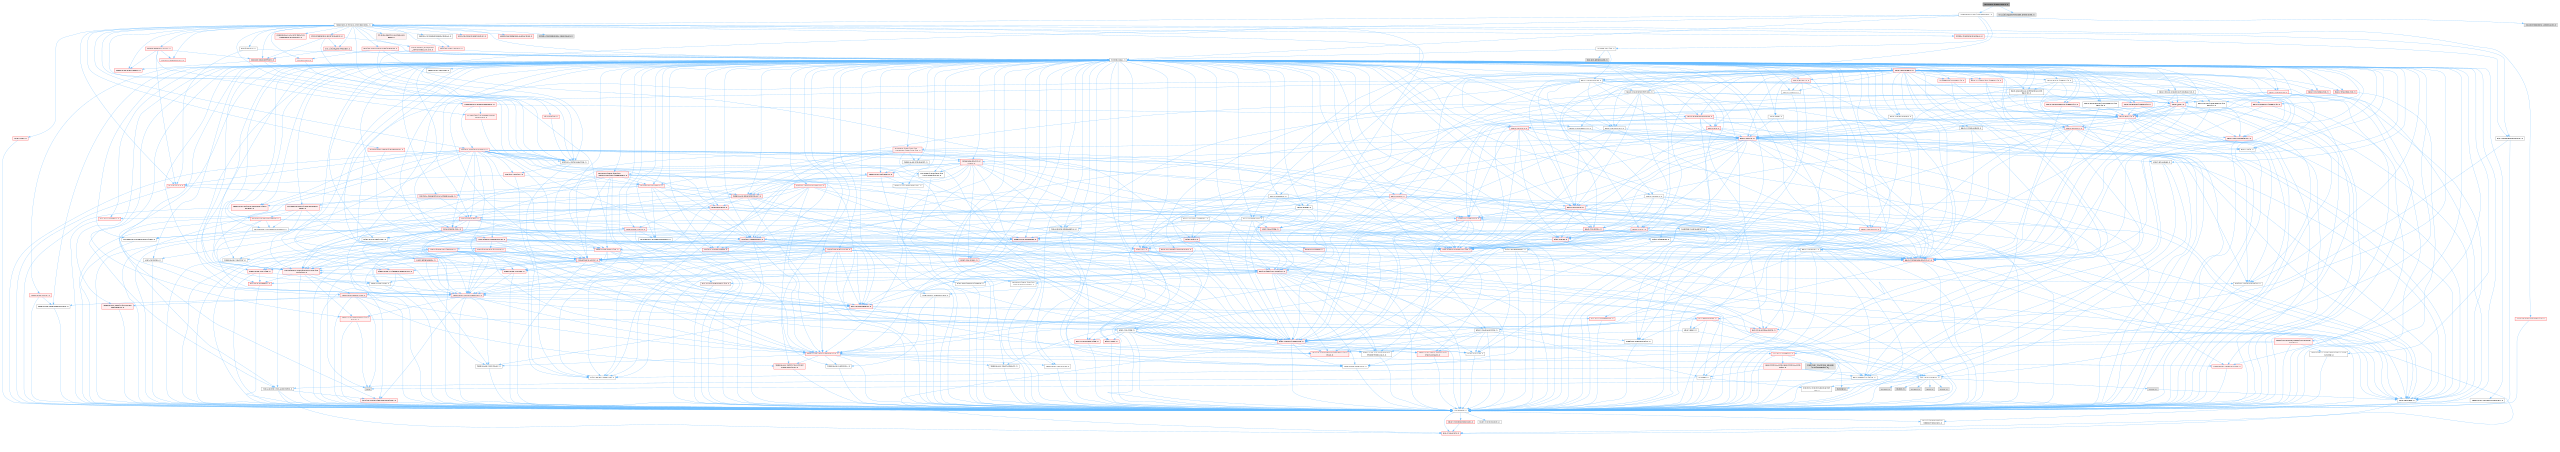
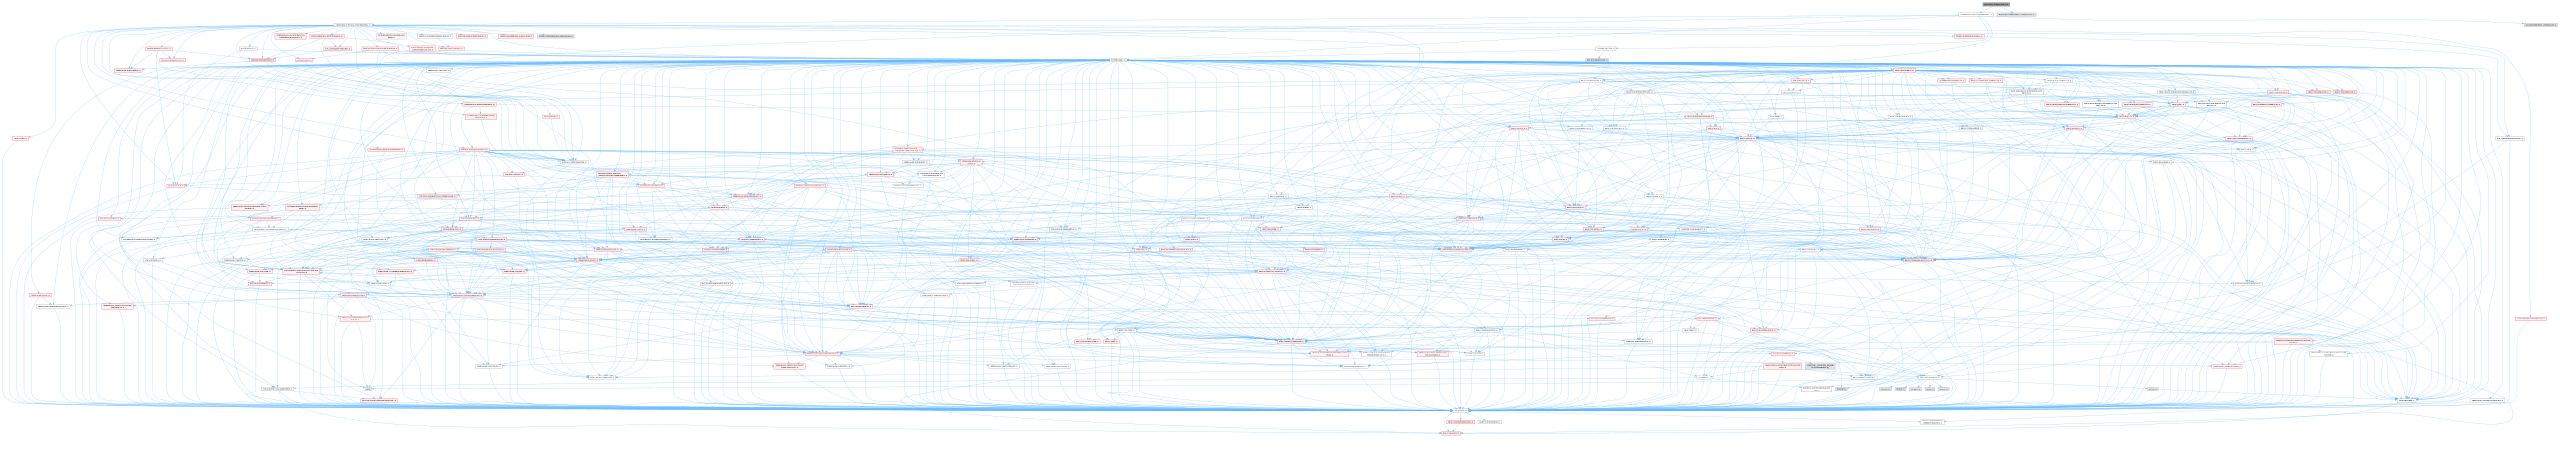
node "CollisionQueryParams.generated.h": label "CollisionQueryParams.generated.h" -> "WaterSplineMetadata.generated.h"
